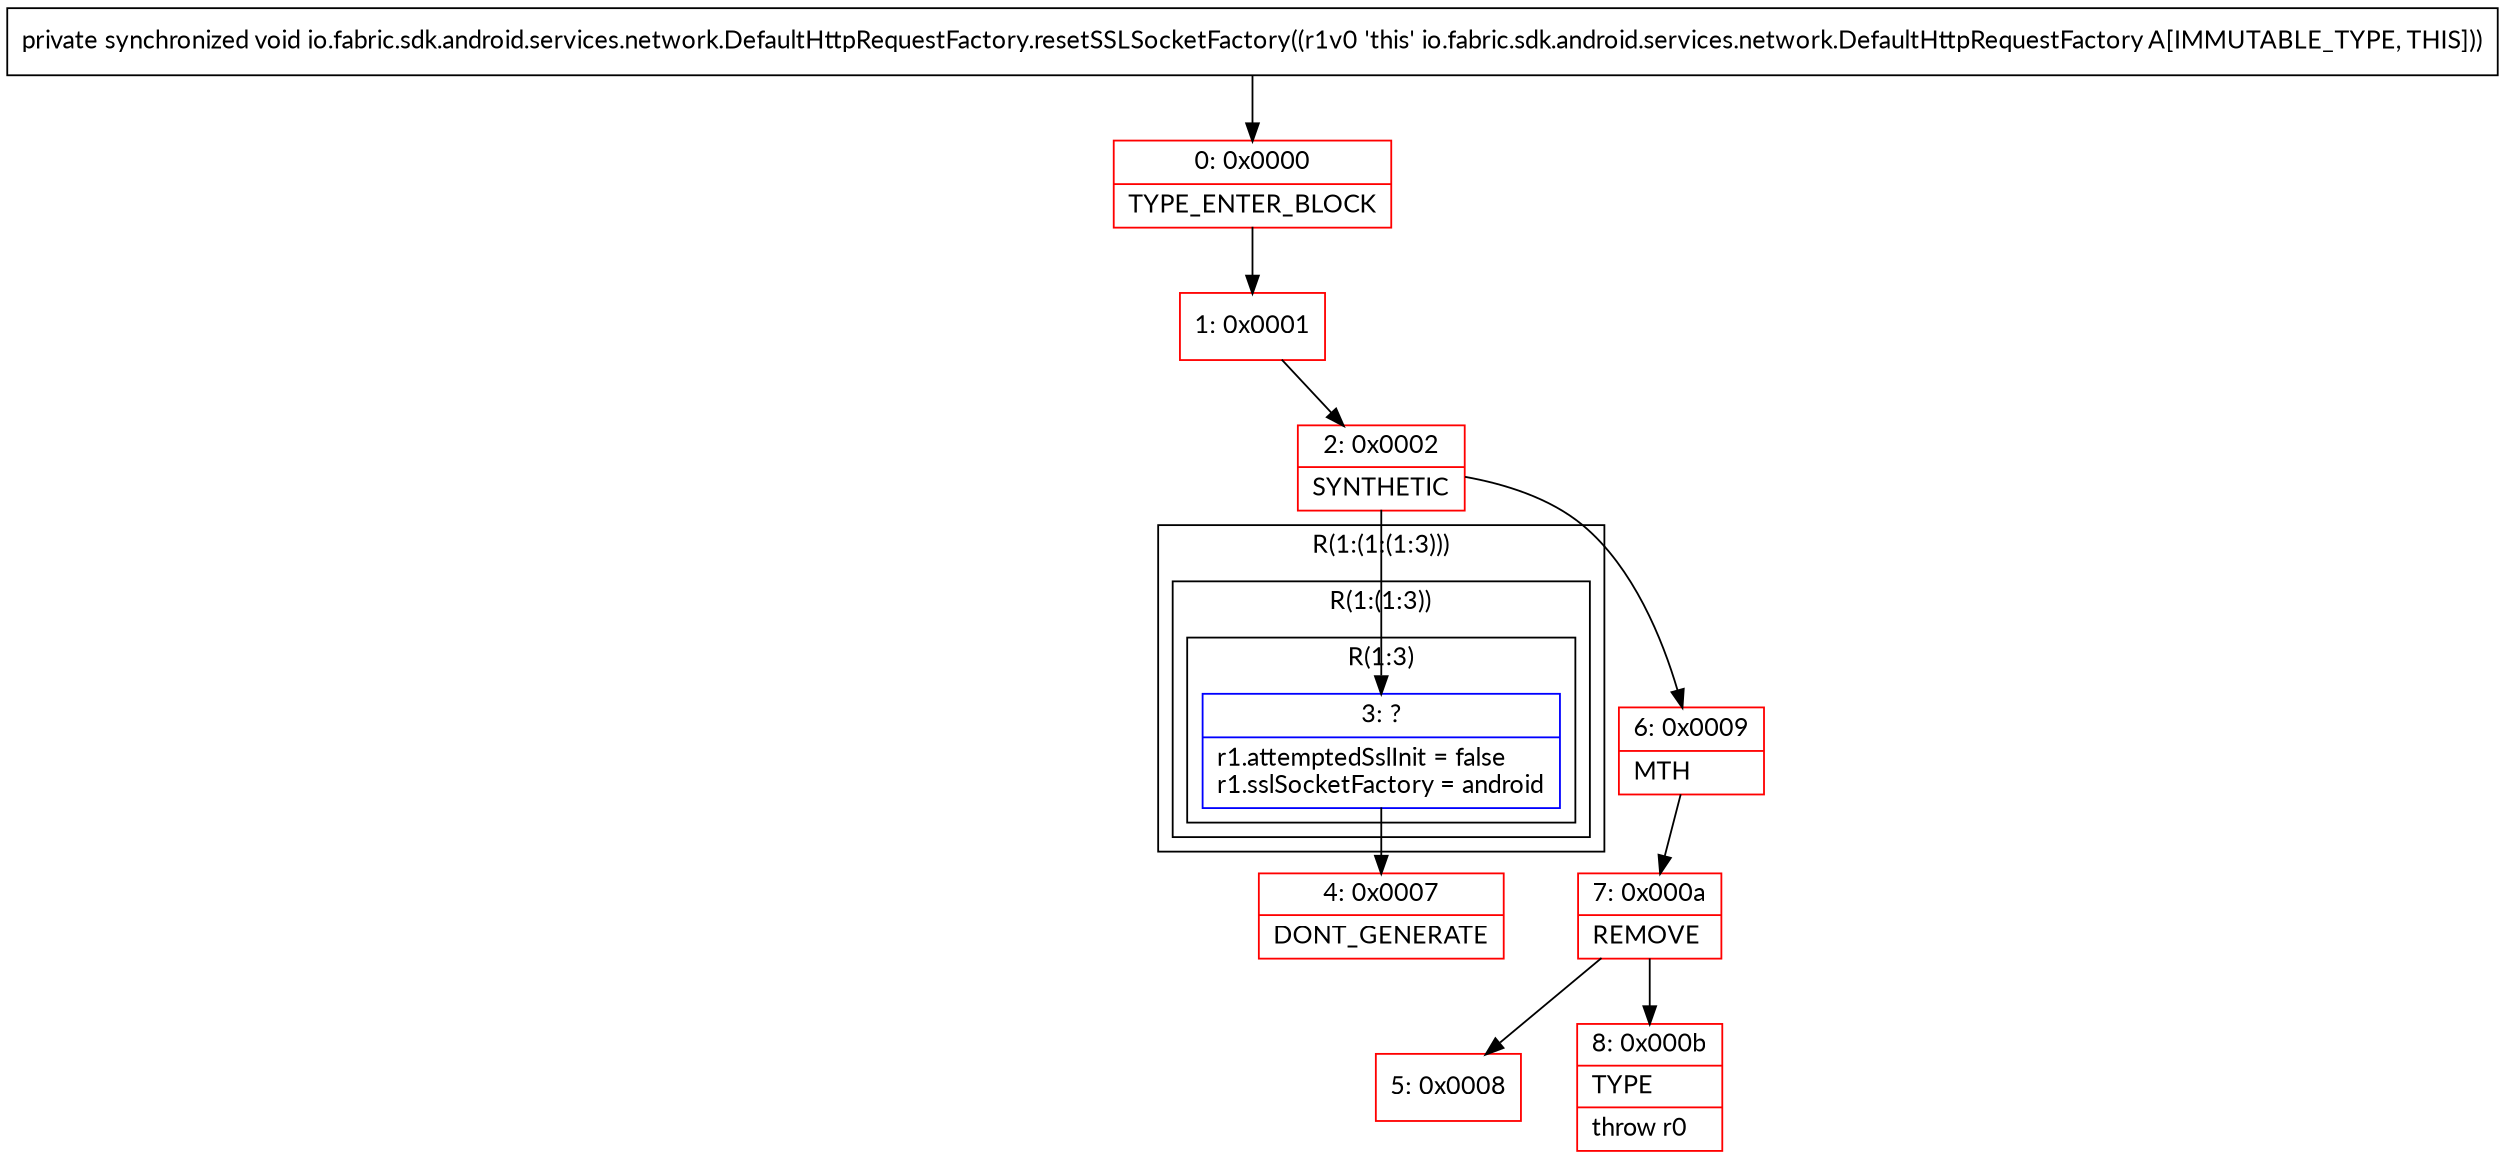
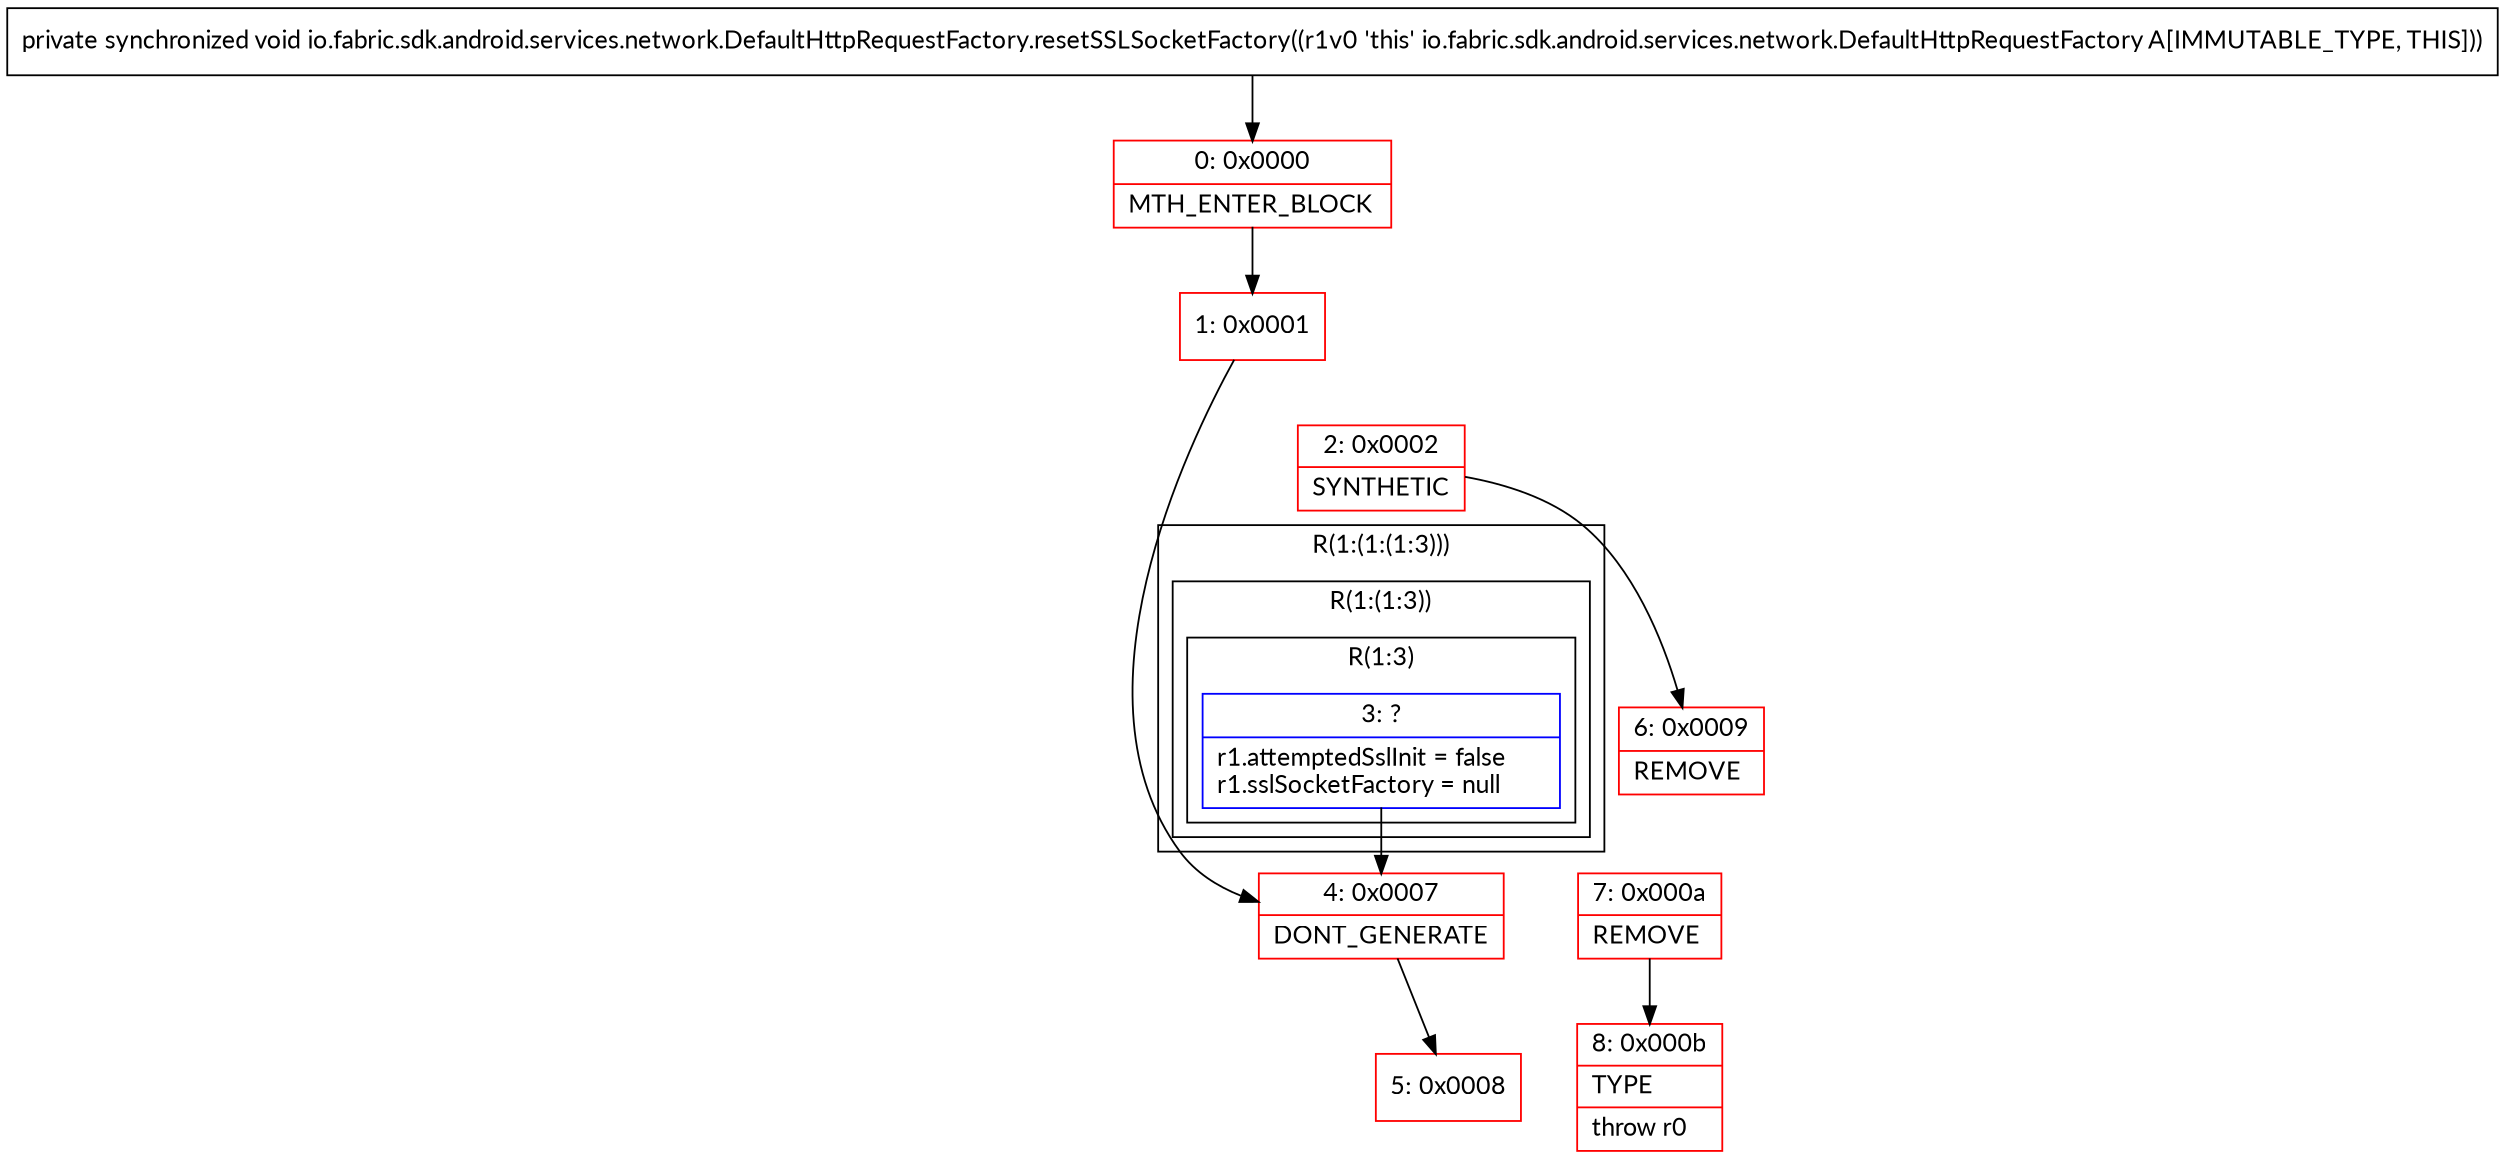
node "0: 0x0000": text "TYPE_ENTER_BLOCK" -> "MTH_ENTER_BLOCK"
edge "1: 0x0001" -> "2: 0x0002": now "1: 0x0001" -> "4: 0x0007"
edge "2: 0x0002" -> "3: ?": removed
node "6: 0x0009": text "MTH" -> "REMOVE"
node "3: ?": text "r1.sslSocketFactory = android" -> "r1.sslSocketFactory = null"
edge "6: 0x0009" -> "7: 0x000a": removed
edge "7: 0x000a" -> "5: 0x0008": now "4: 0x0007" -> "5: 0x0008"
